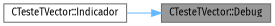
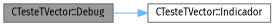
edge "CTesteTVector::Indicador" -> "CTesteTVector::Debug": reversed
